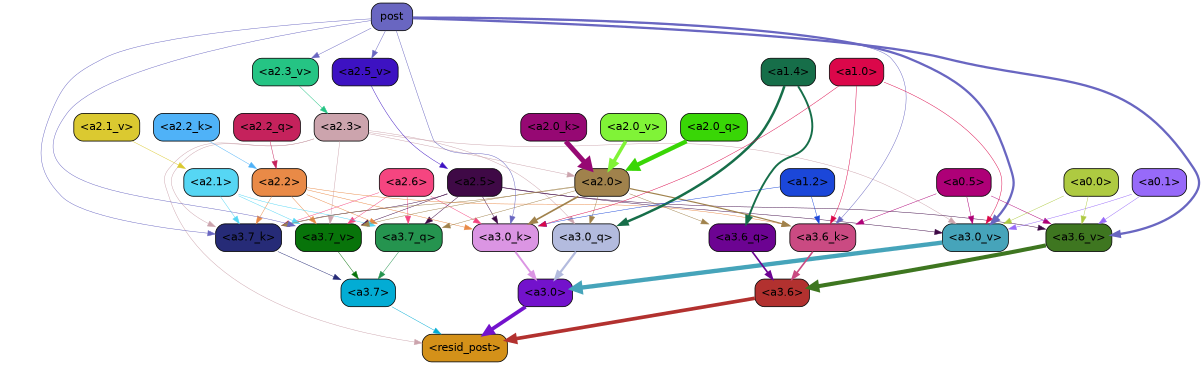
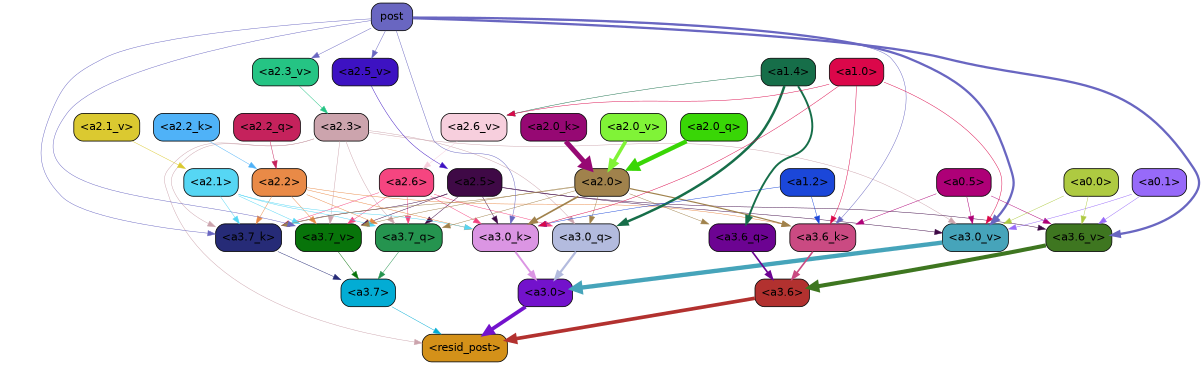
node "<a2.6_v>": added
edge "<a2.3>" -> "<a2.0>": now "<a2.3>" -> "<a3.7_q>"
edge "<a2.6>" -> "<a3.0_q>": added
edge "<a2.1>" -> "<a3.0_k>": added
